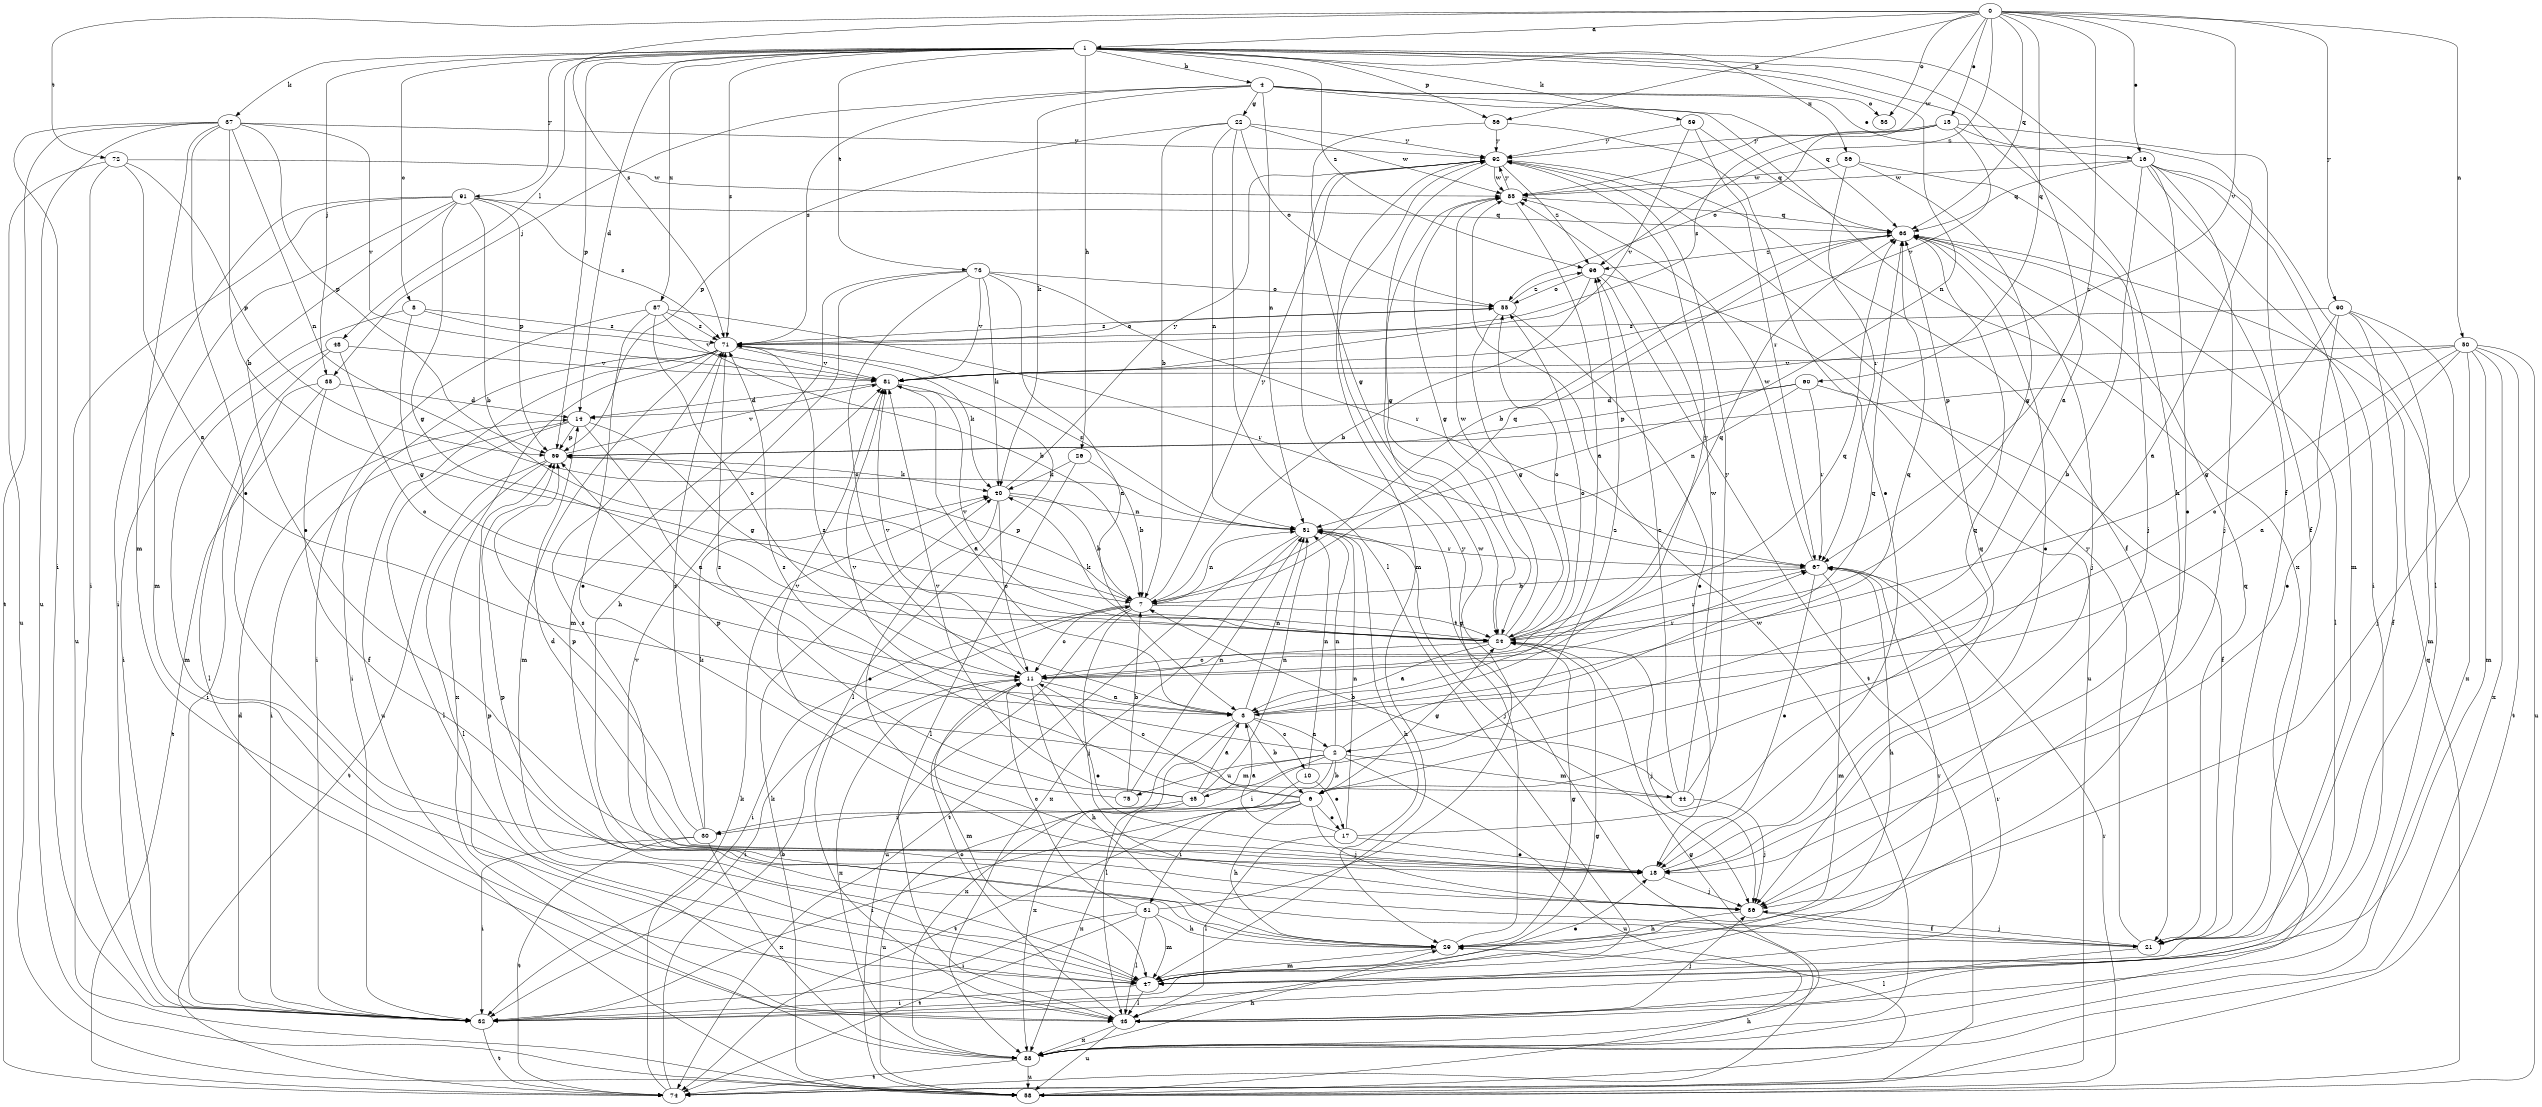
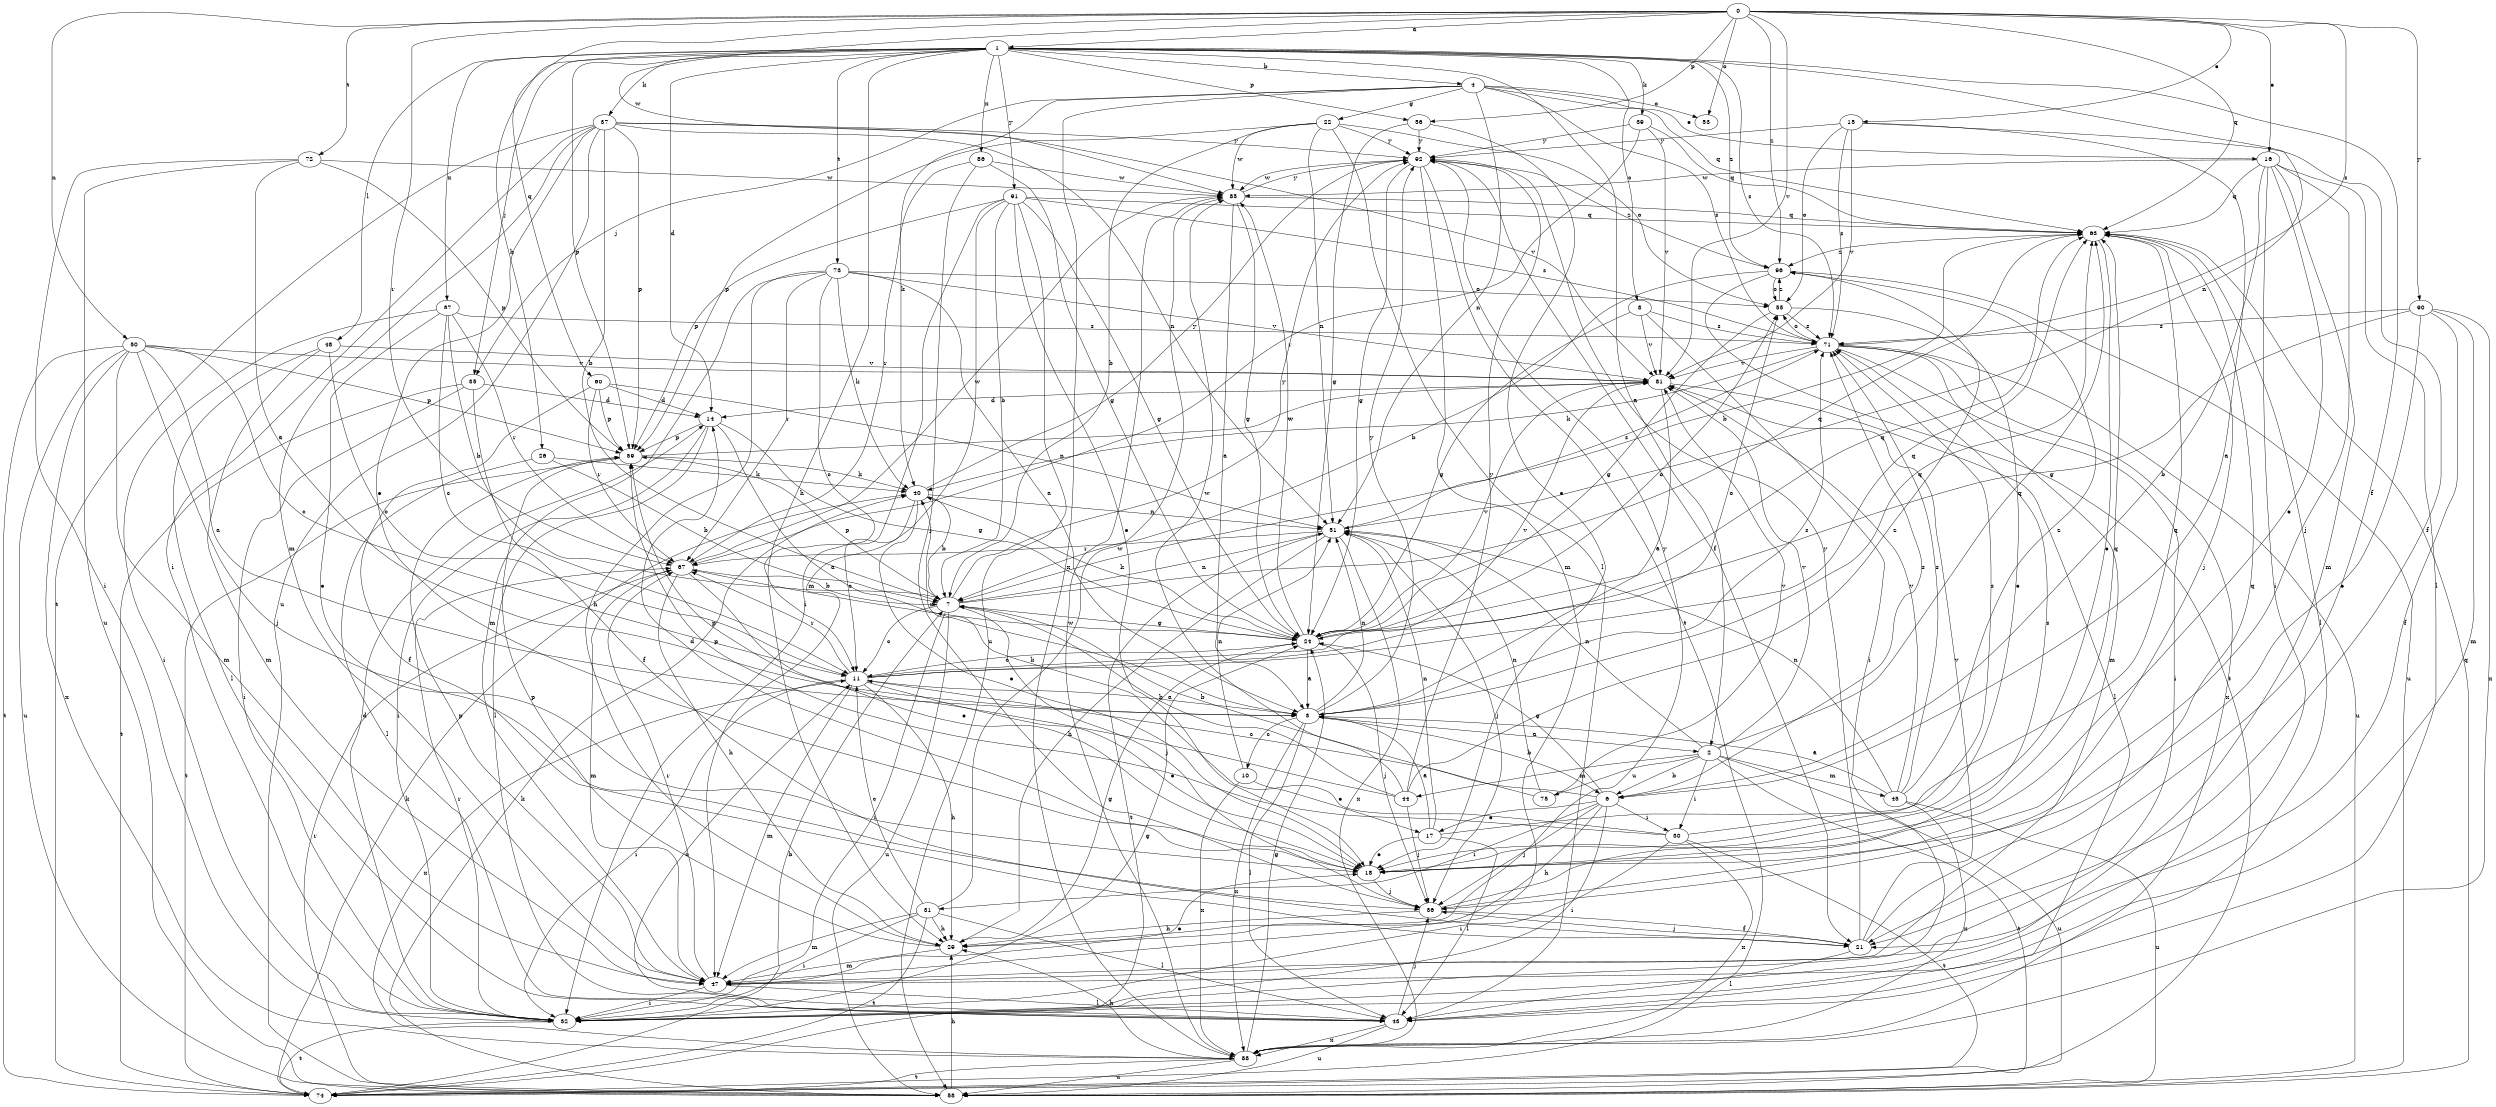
edge "59" -> "43": removed, label "l"
